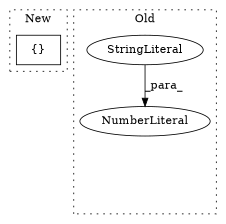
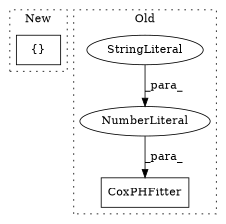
node "CoxPHFitter": added
